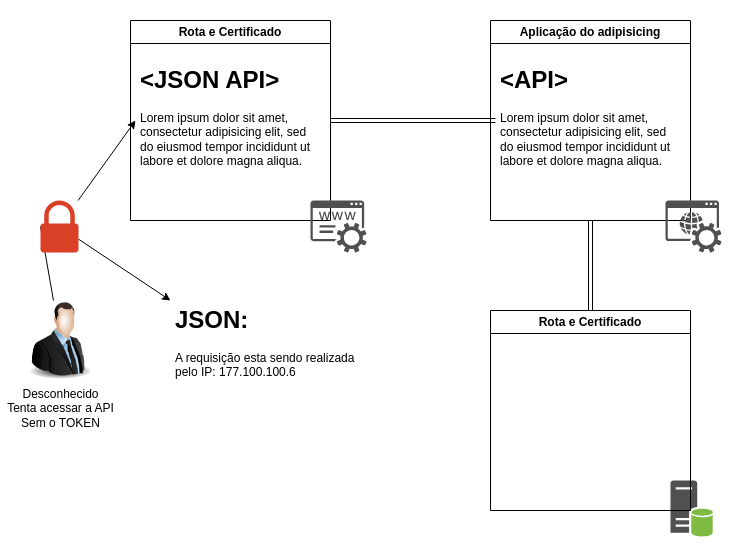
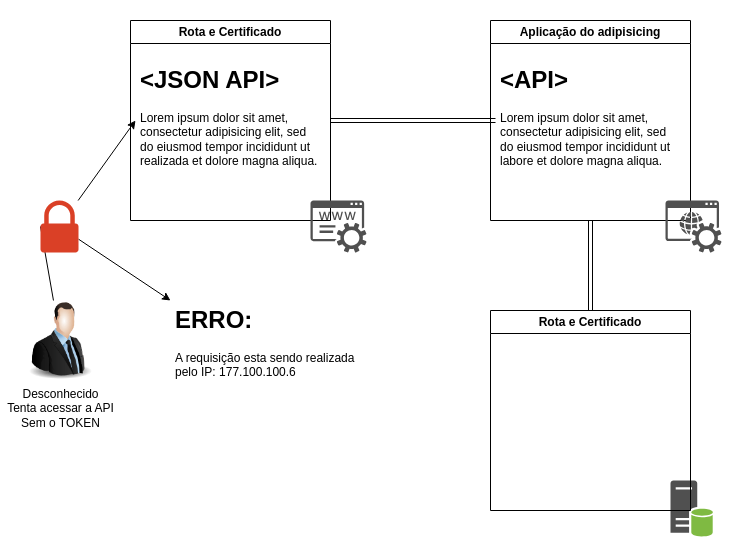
node "<JSON API>Lorem ipsum dolor sit amet, consectetur adipisicing elit, sed do eiusmod tempor incididunt ut labore et dolore magna aliqua.": label "<JSON API>Lorem ipsum dolor sit amet, consectetur adipisicing elit, sed do eiusmod tempor incididunt ut labore et dolore magna aliqua." -> "<JSON API>Lorem ipsum dolor sit amet, consectetur adipisicing elit, sed do eiusmod tempor incididunt ut realizada et dolore magna aliqua."
node "JSON:A requisição esta sendo realizada pelo IP: 177.100.100.6": label "JSON:A requisição esta sendo realizada pelo IP: 177.100.100.6" -> "ERRO:A requisição esta sendo realizada pelo IP: 177.100.100.6"
